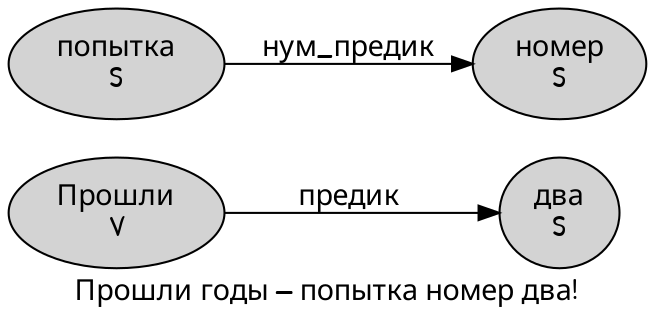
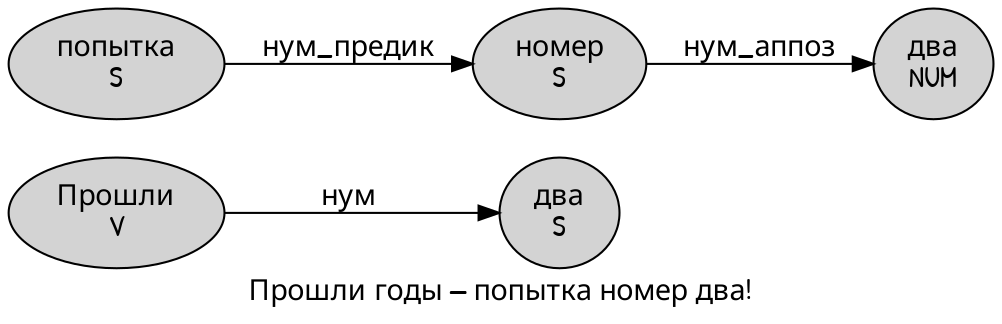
node "два NUM": added
edge "Прошли V" -> "два S": label "предик" -> "нум"
